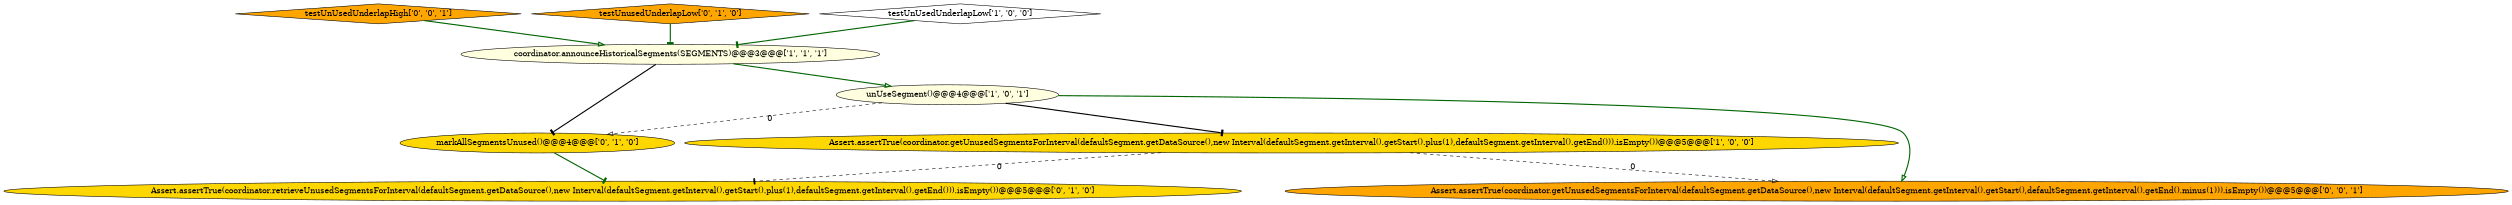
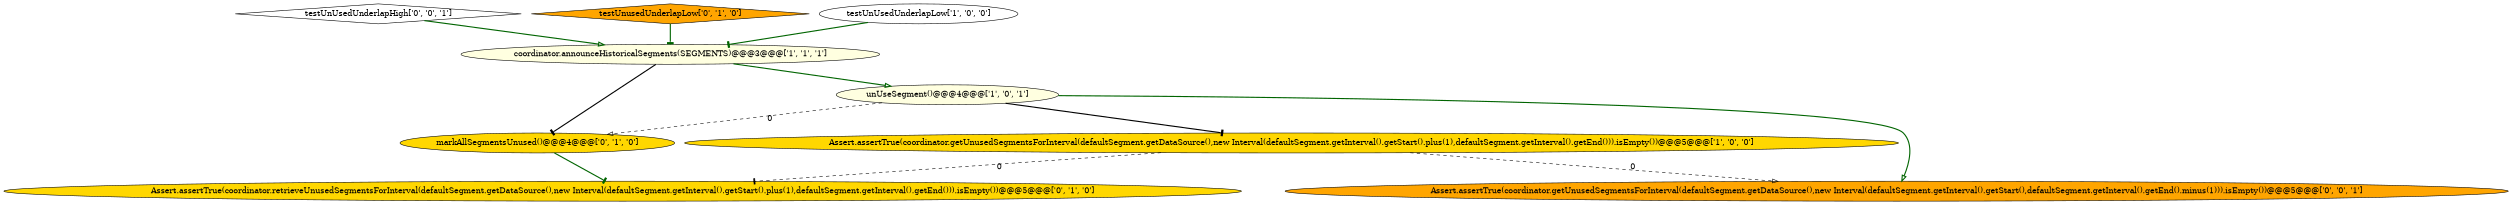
node "testUnUsedUnderlapHigh['0', '0', '1']": fillcolor orange -> white
node "testUnUsedUnderlapLow['1', '0', '0']": shape diamond -> ellipse
